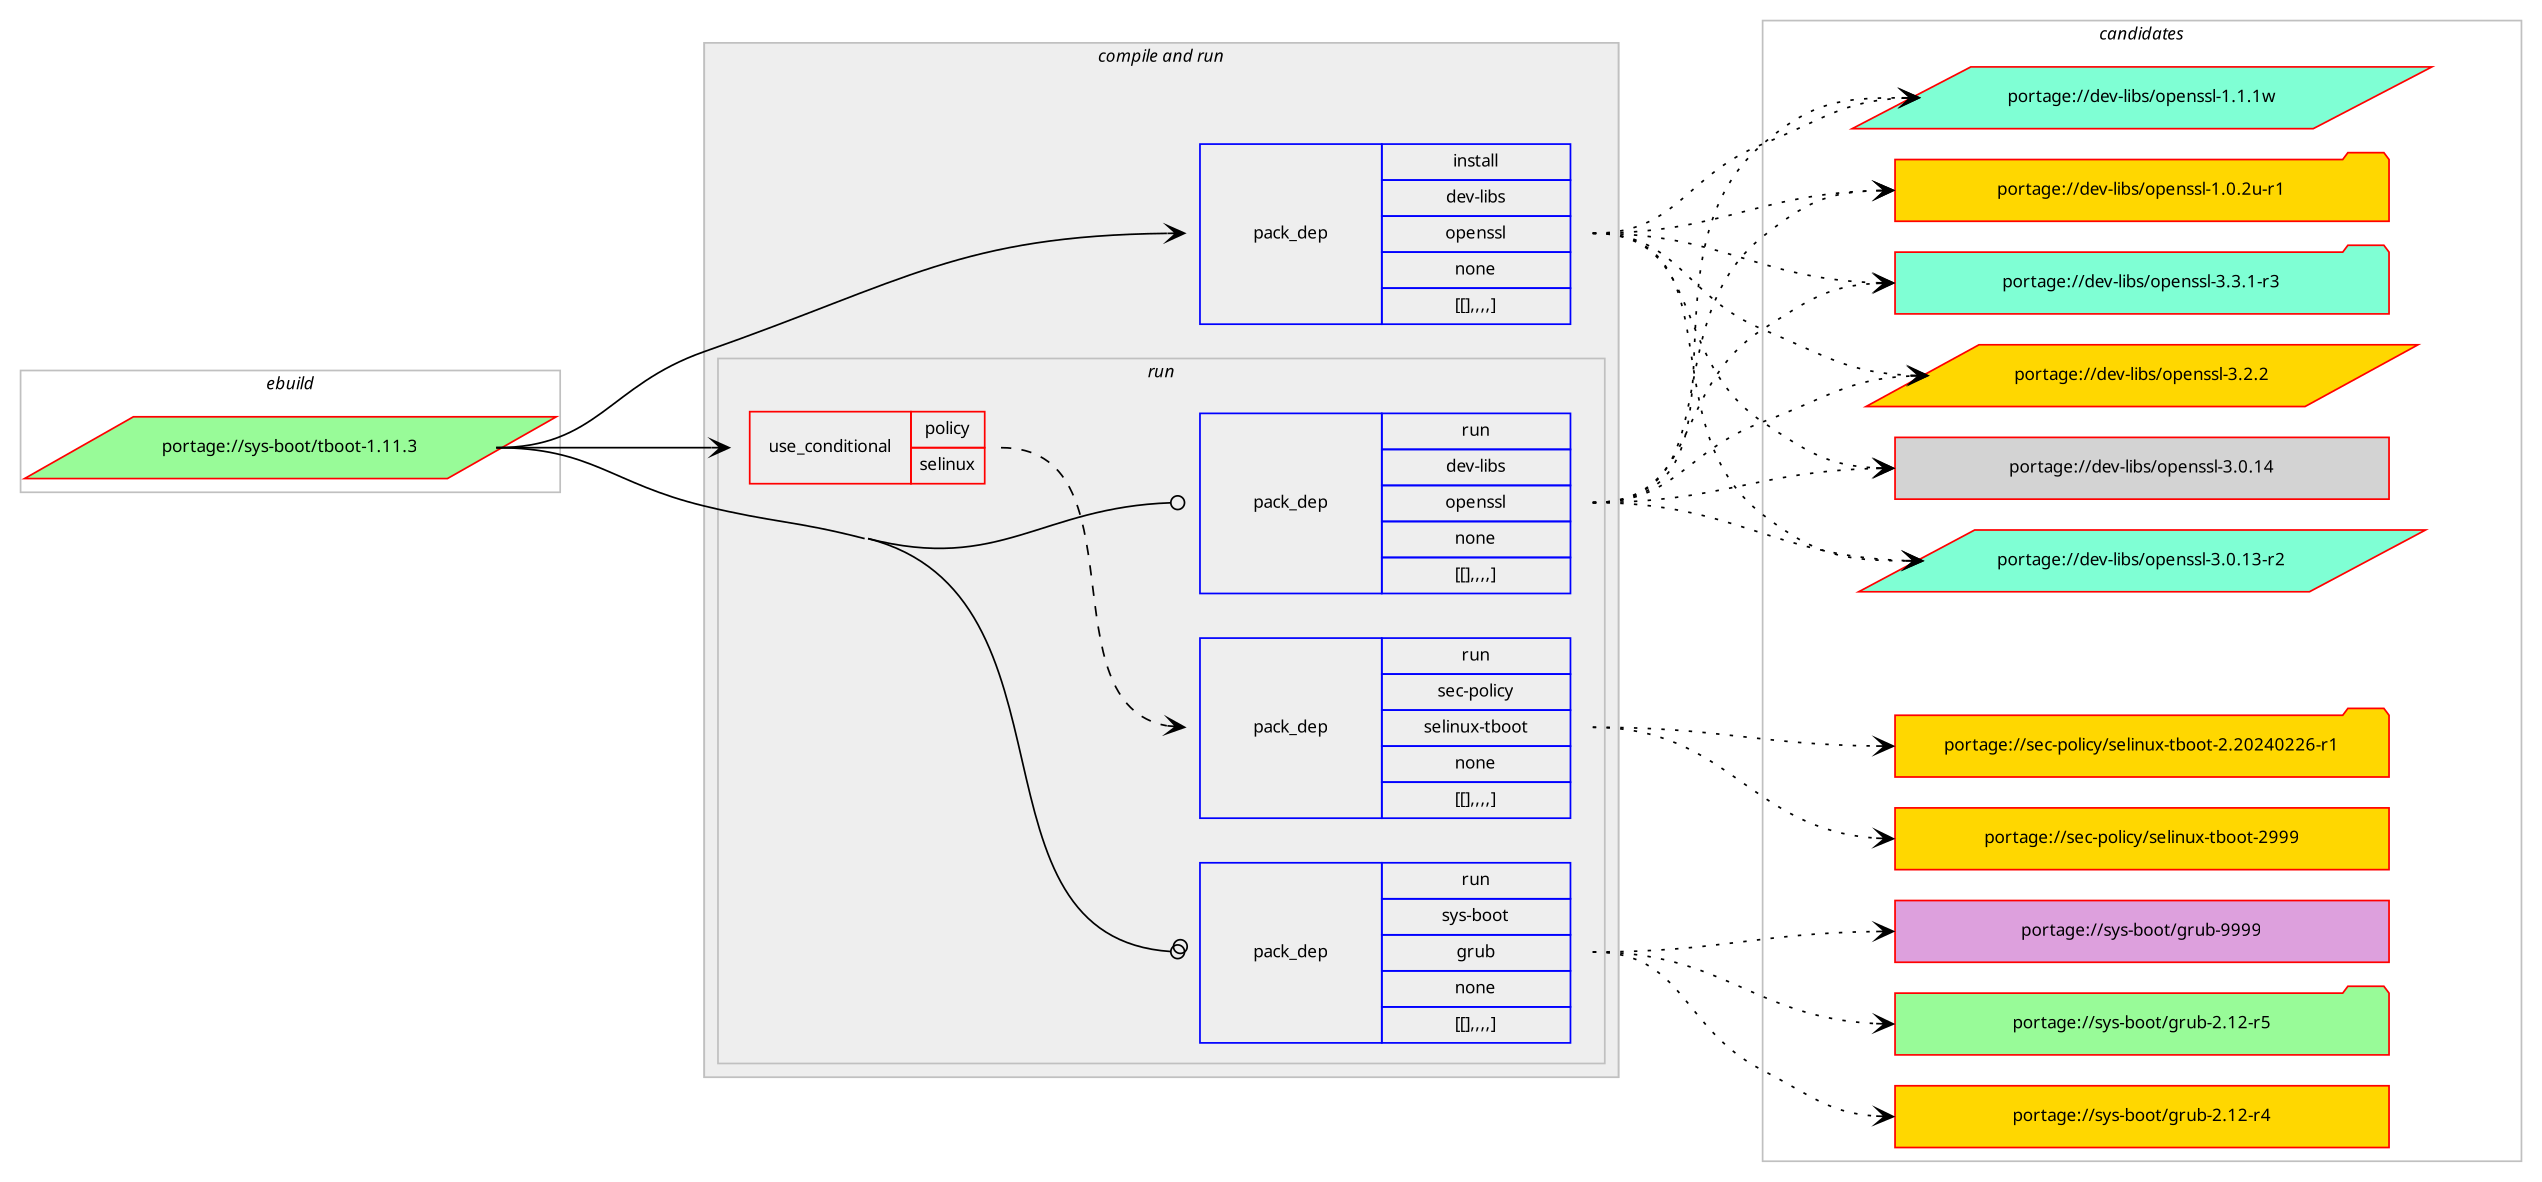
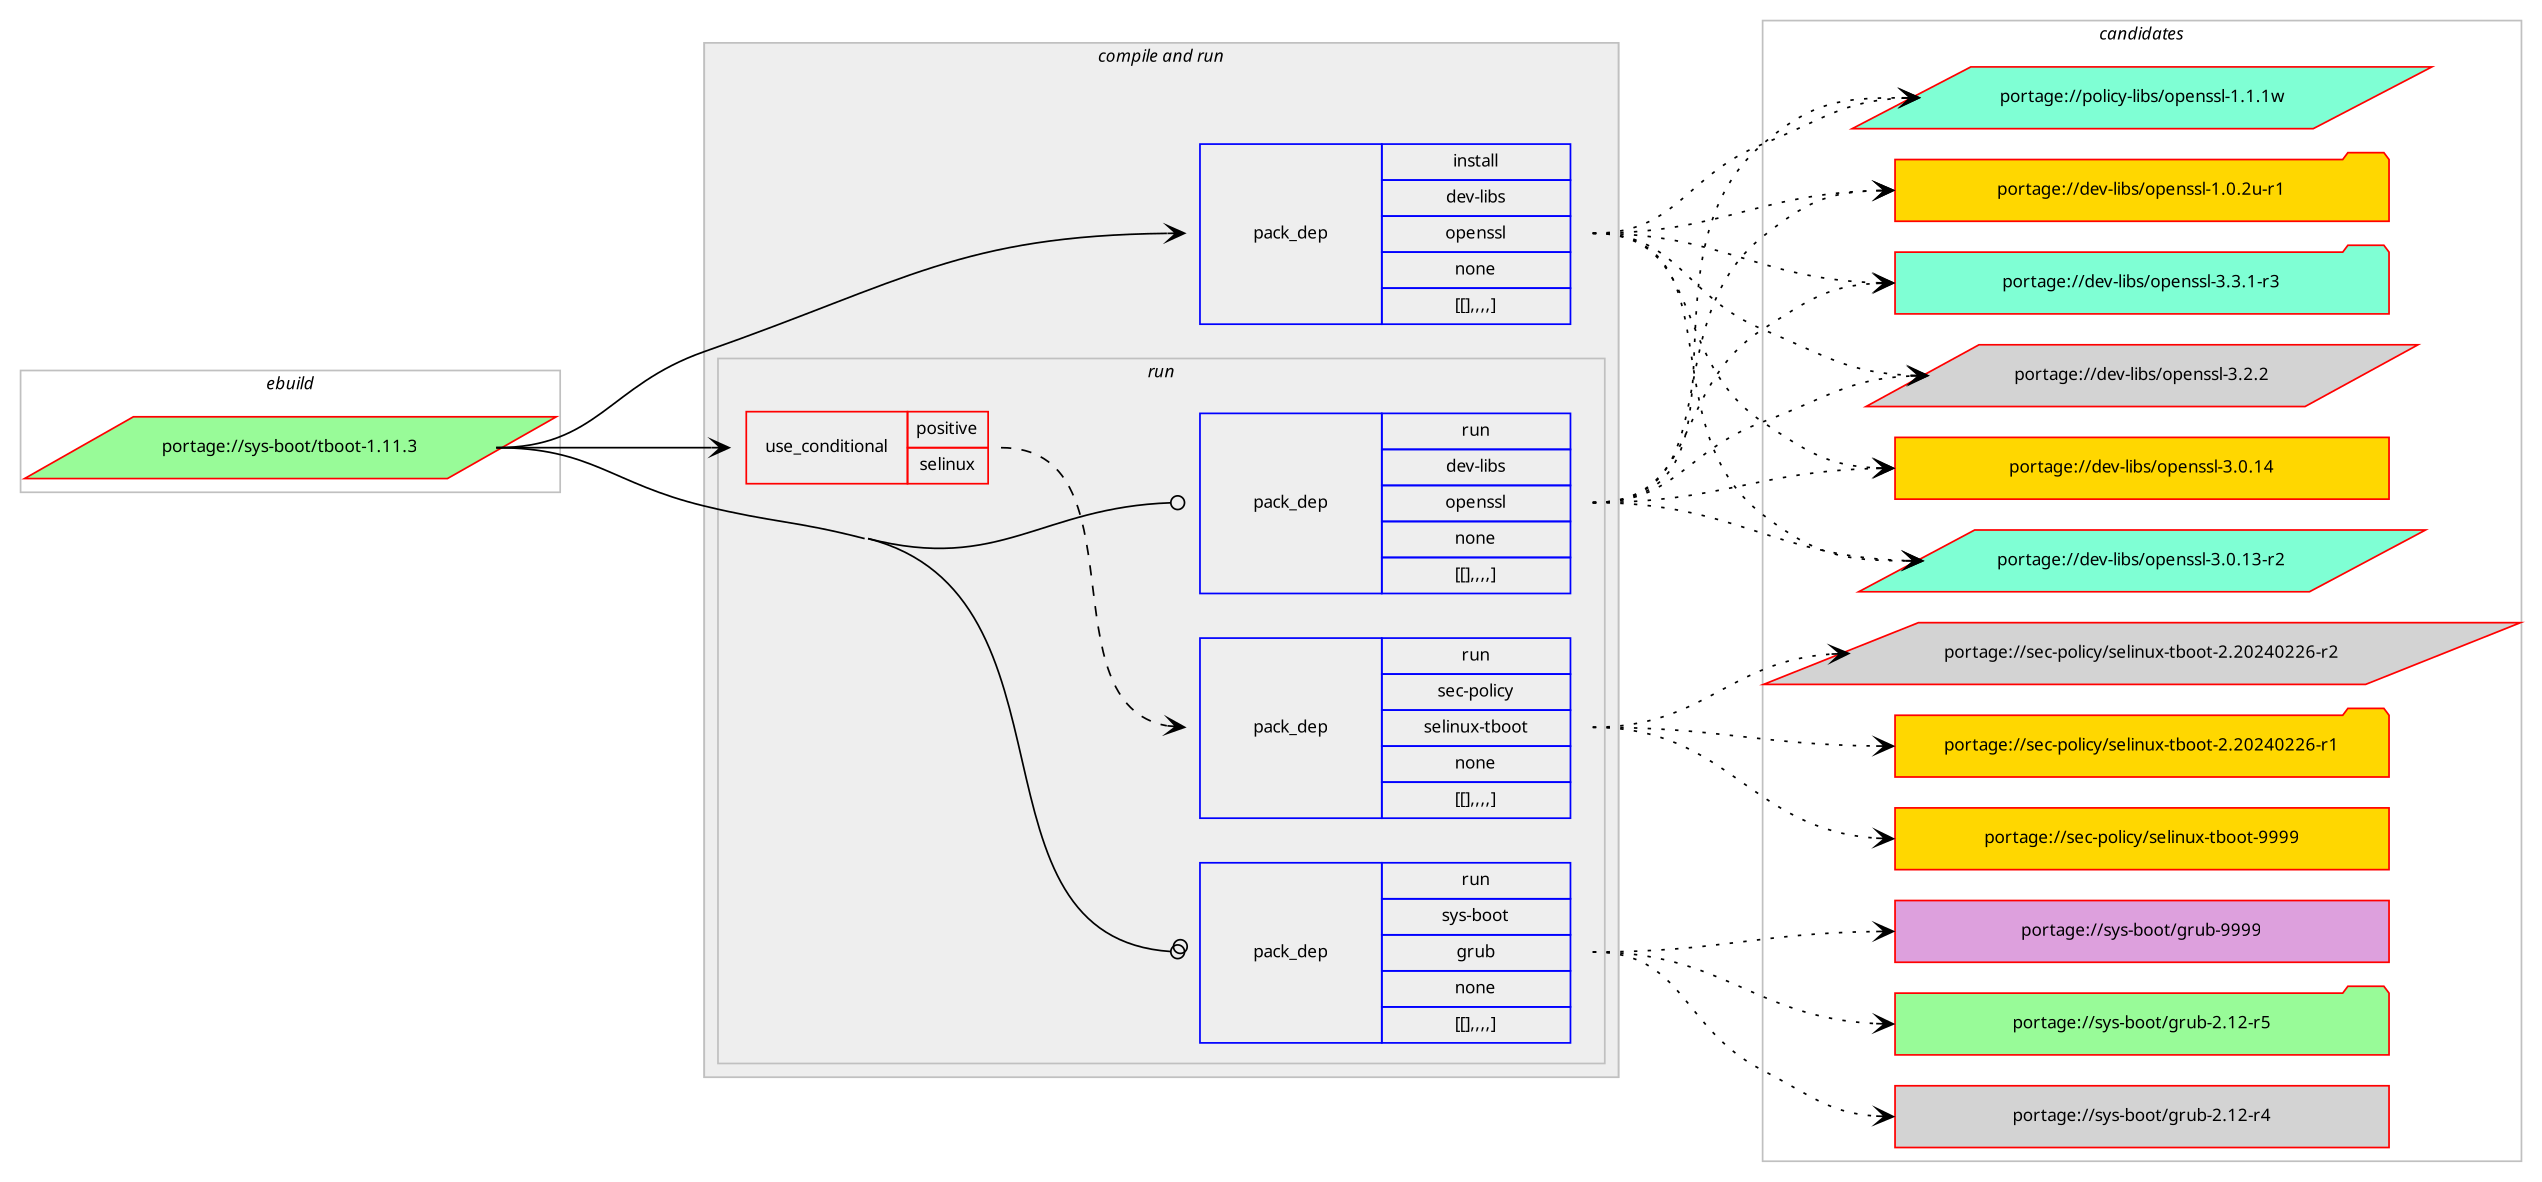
node "portage://dev-libs/openssl-1.1.1w": label "portage://dev-libs/openssl-1.1.1w" -> "portage://policy-libs/openssl-1.1.1w"
node "portage://dev-libs/openssl-3.2.2": fillcolor gold -> lightgrey
node "use_conditional": text "policy" -> "positive"
node "portage://dev-libs/openssl-3.0.14": fillcolor lightgrey -> gold
node "portage://sec-policy/selinux-tboot-2.20240226-r2": added
node "portage://sec-policy/selinux-tboot-2999": label "portage://sec-policy/selinux-tboot-2999" -> "portage://sec-policy/selinux-tboot-9999"
node "portage://sys-boot/grub-2.12-r4": fillcolor gold -> lightgrey
